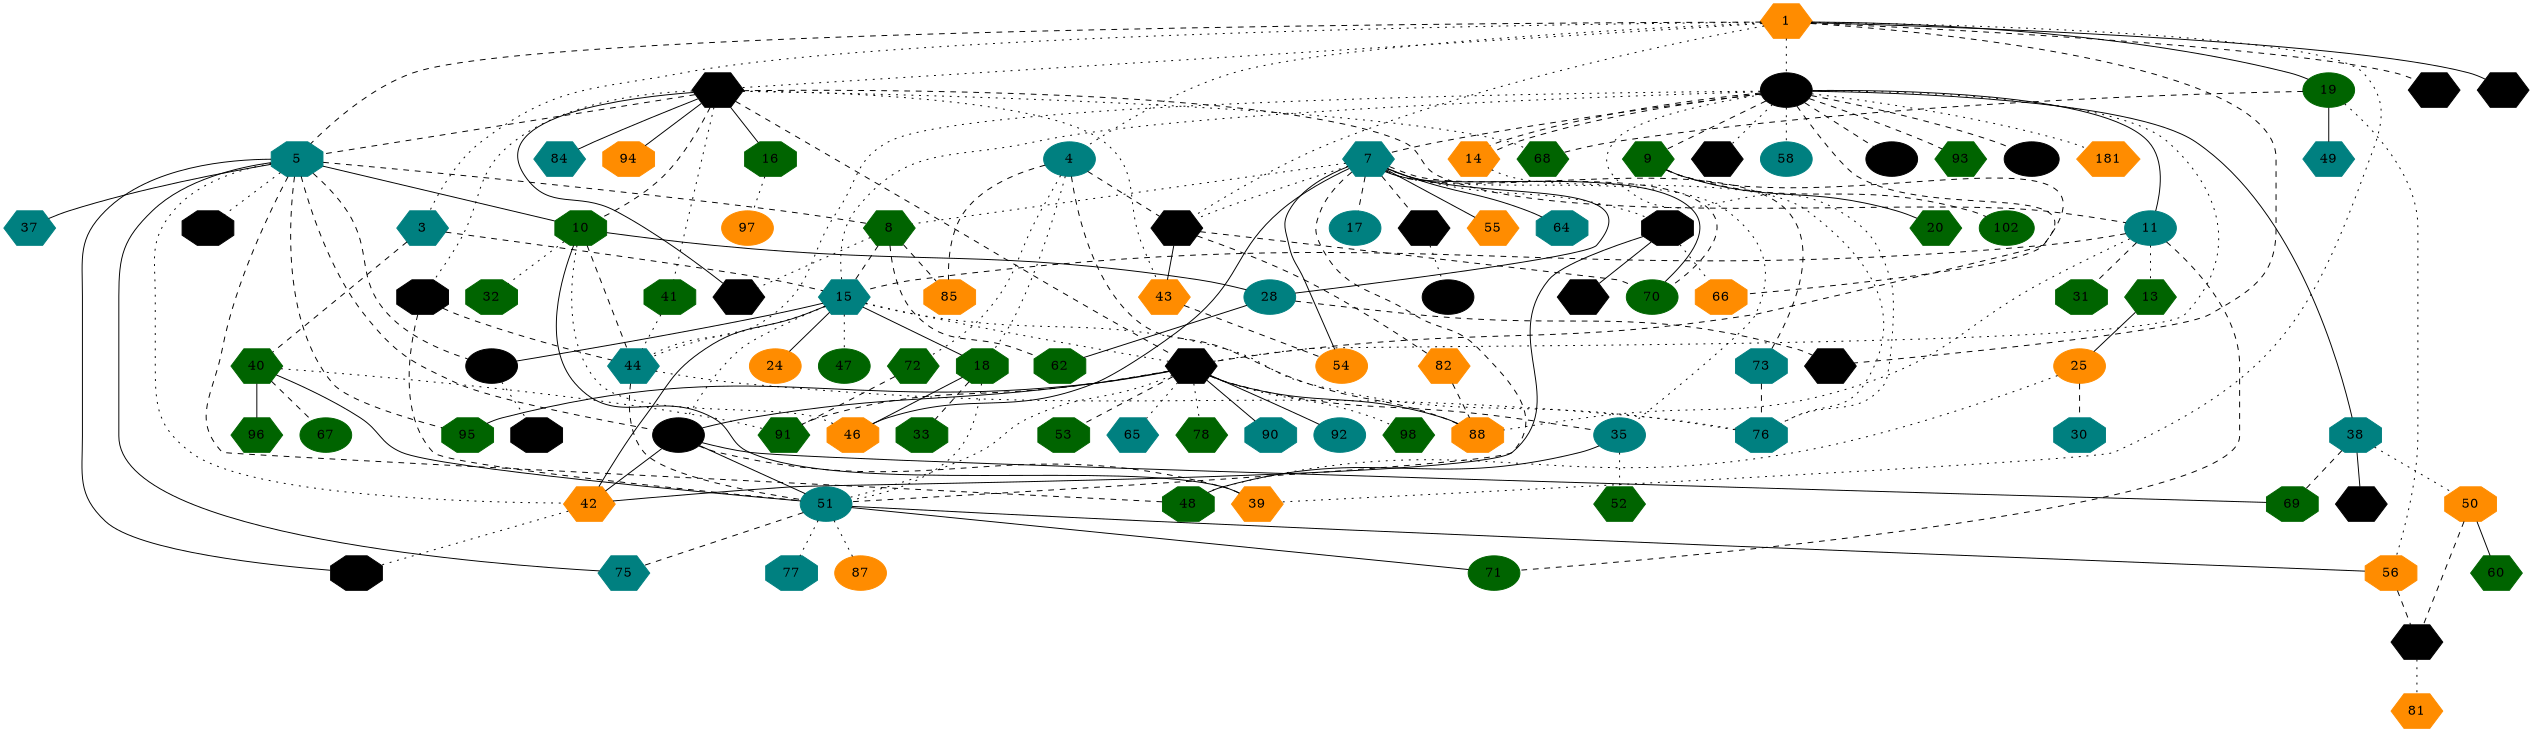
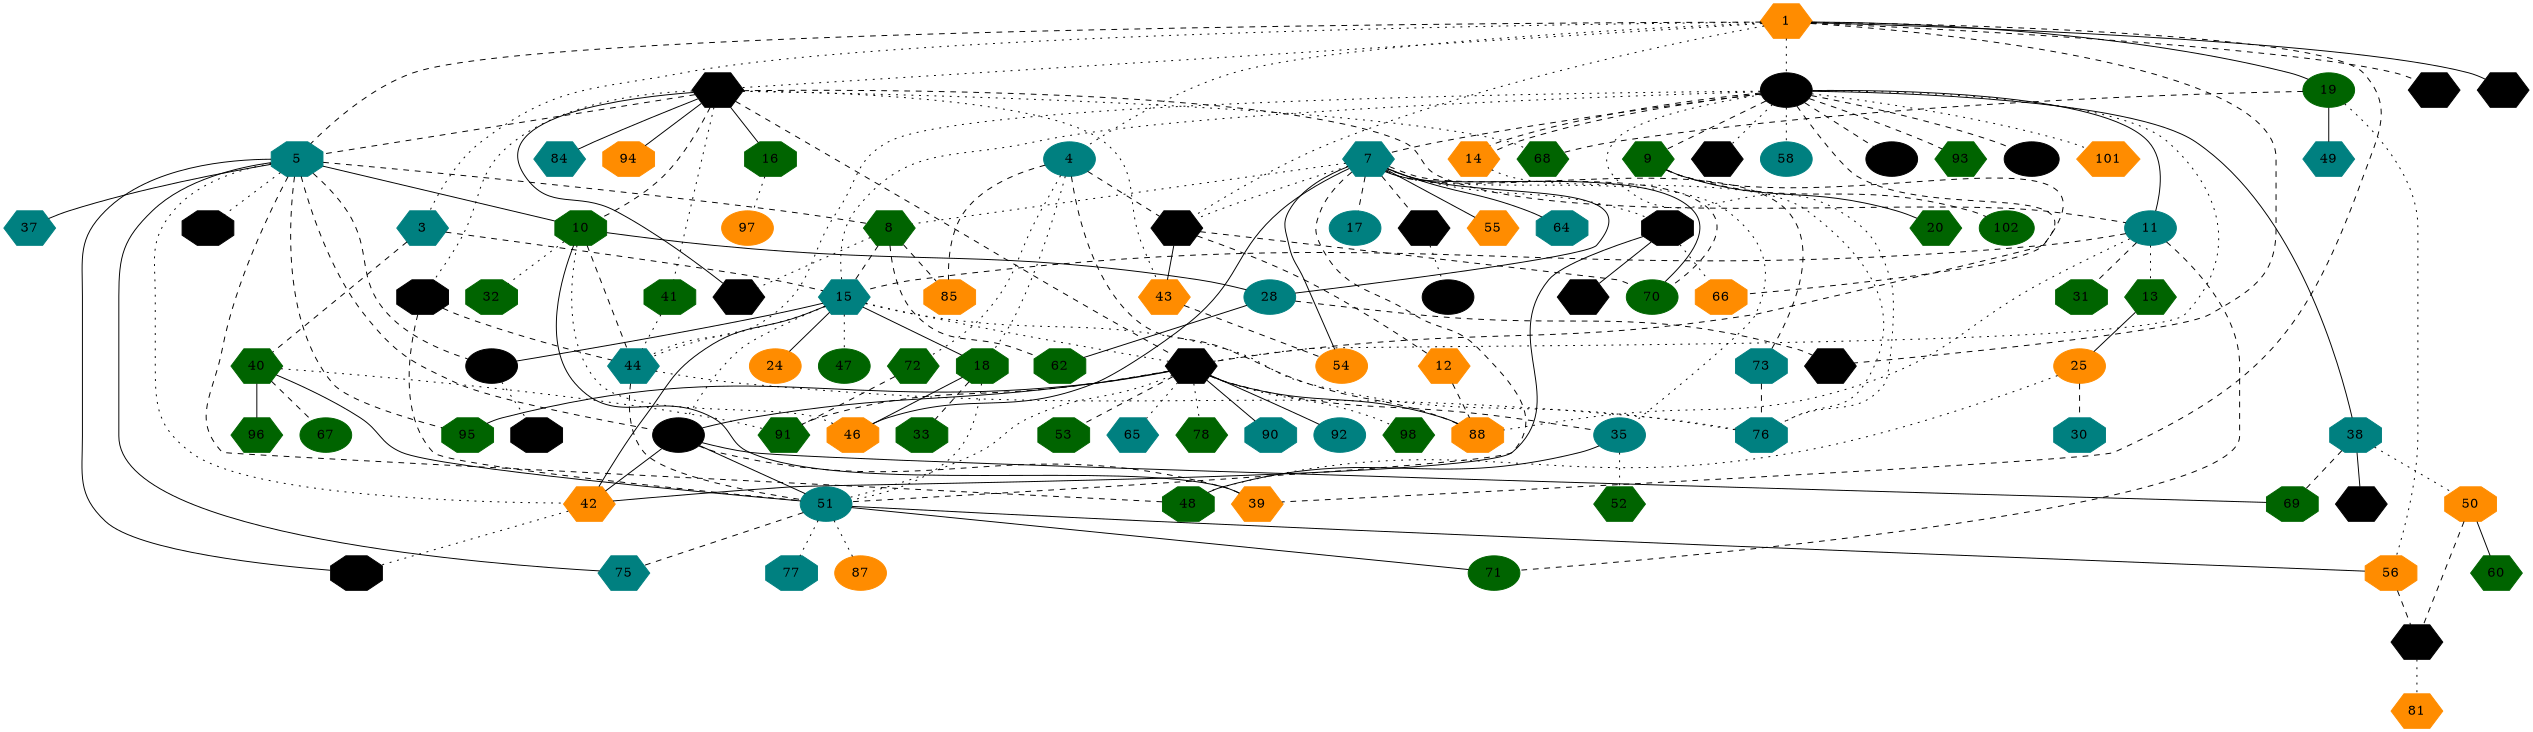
node "181": label "181" -> "101"
node "82": label "82" -> "12"
edge "1" -- "39": style dotted -> dashed
